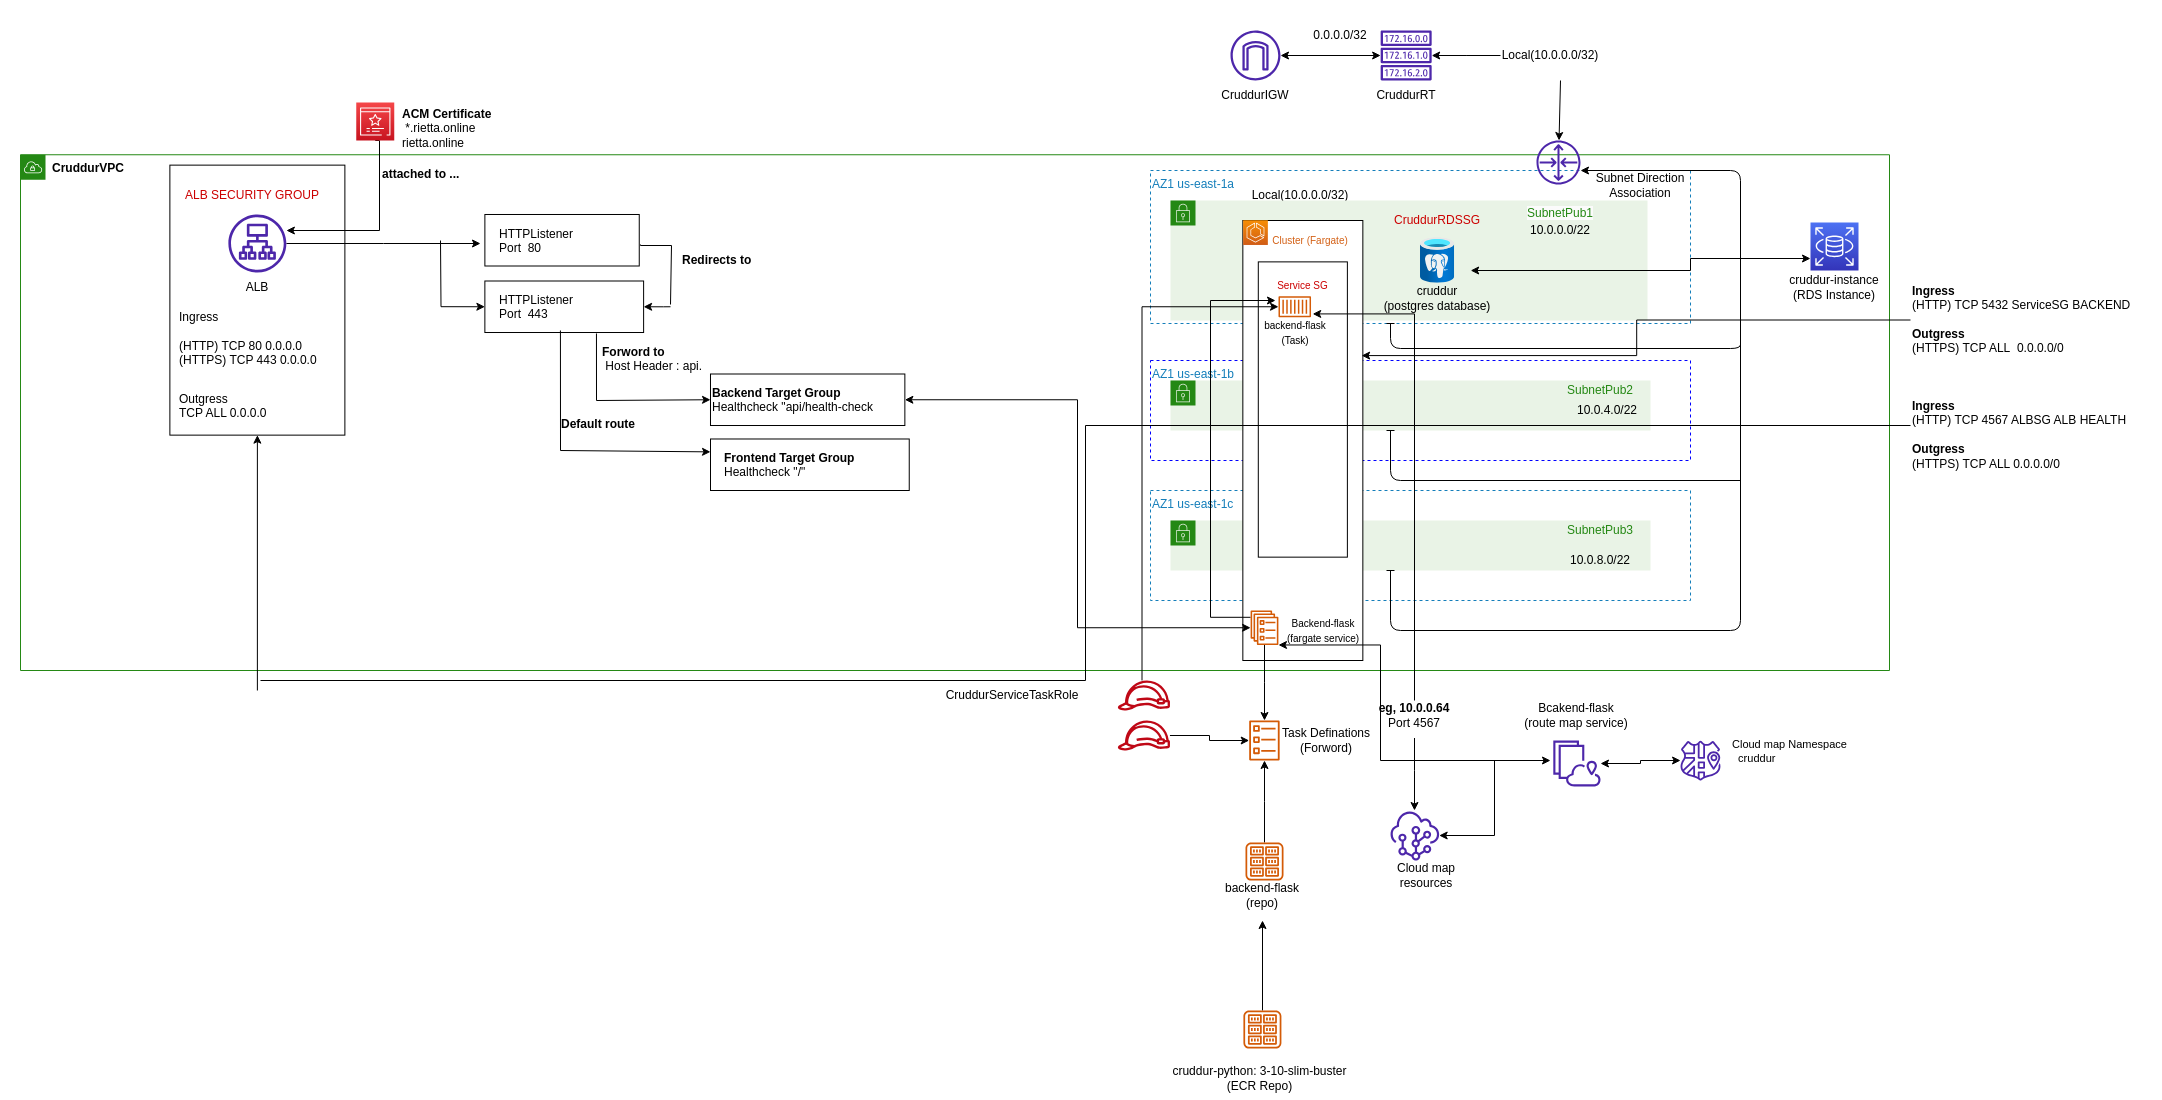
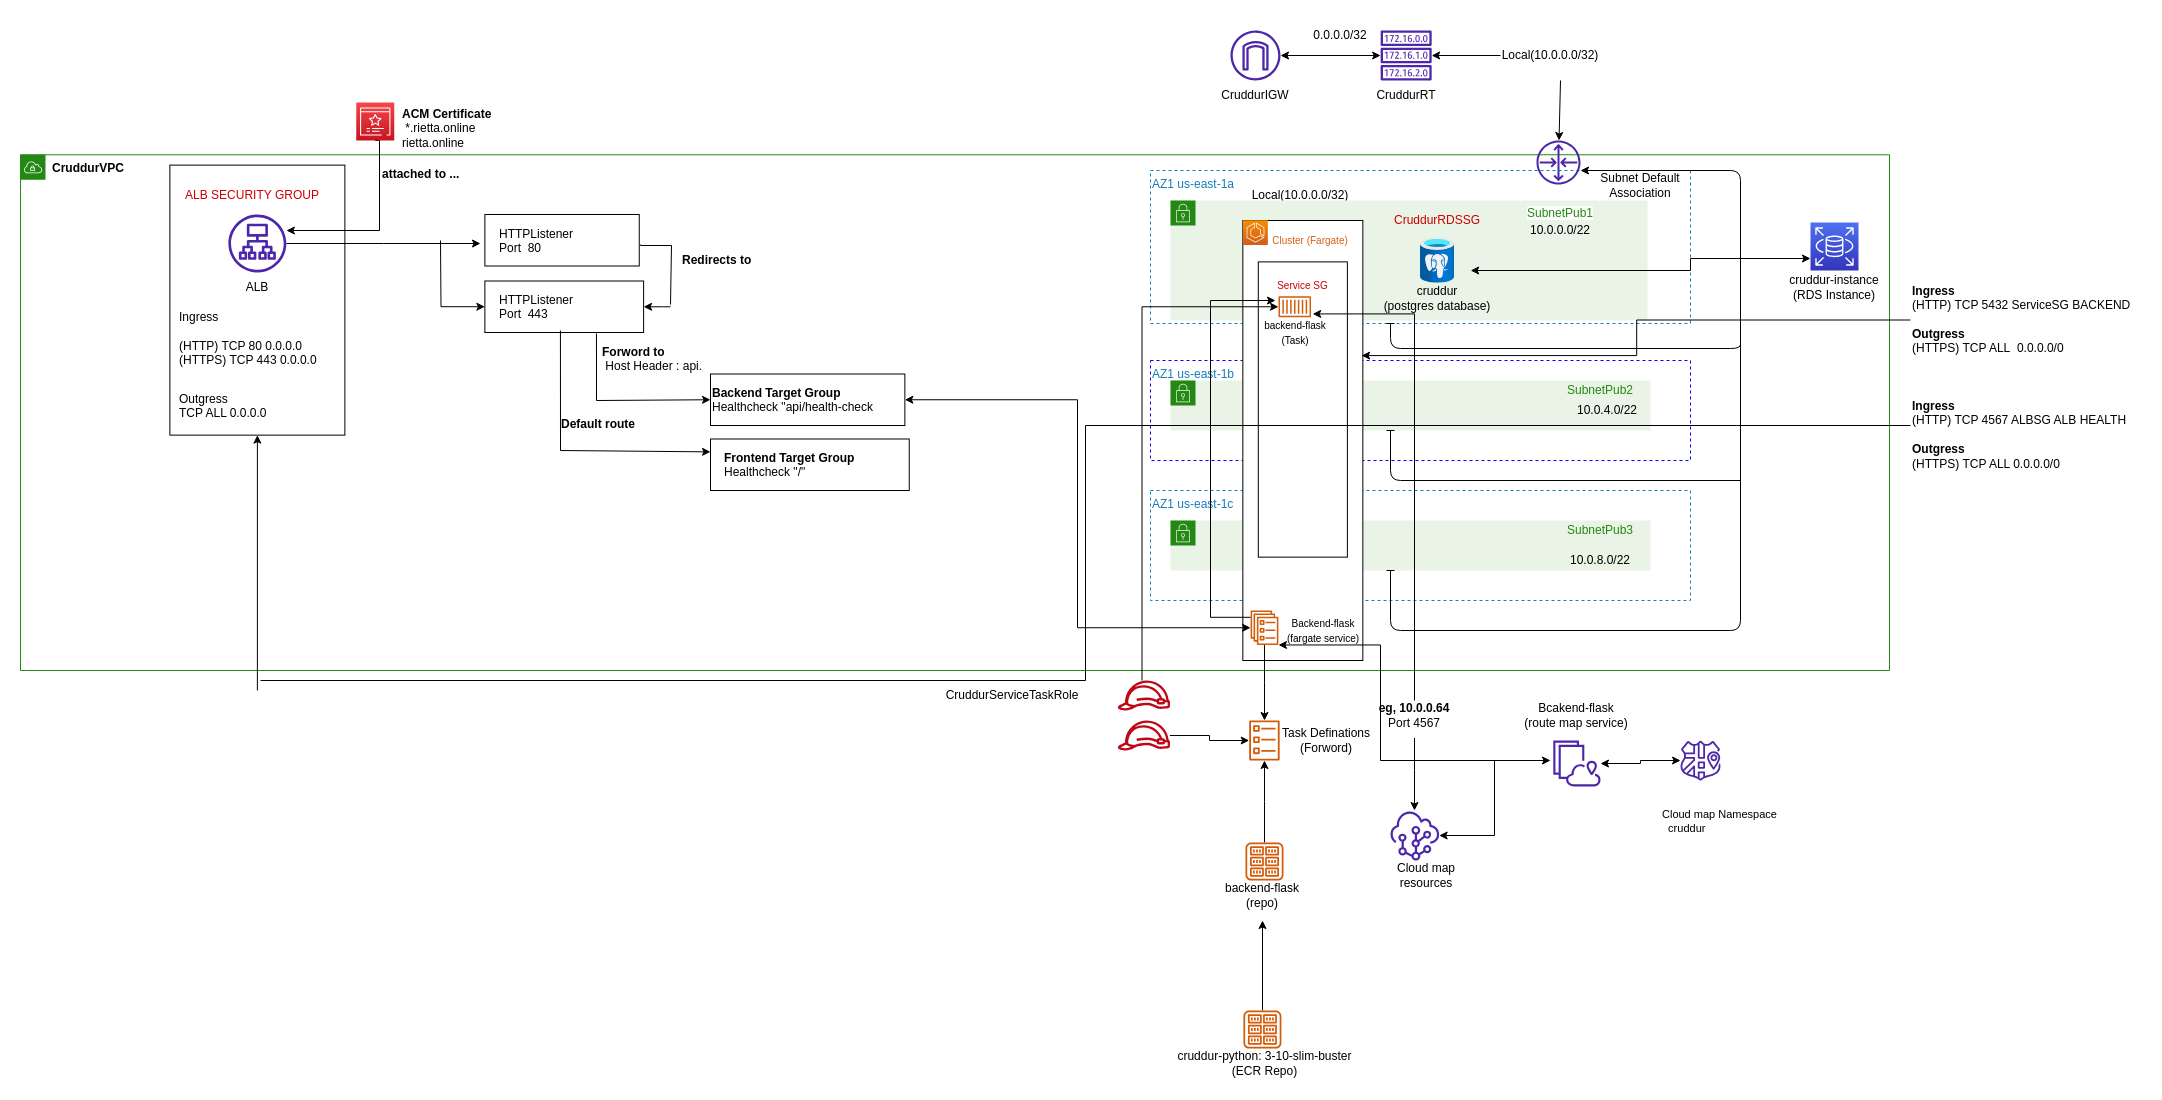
node "Subnet Direction Association": label "Subnet Direction Association" -> "Subnet Default Association"
node "Cloud map Namespace cruddur": moved (1791, 762) -> (1721, 832)
node "cruddur-python: 3-10-slim-buster (ECR Repo)": moved (1260, 1079) -> (1265, 1064)
